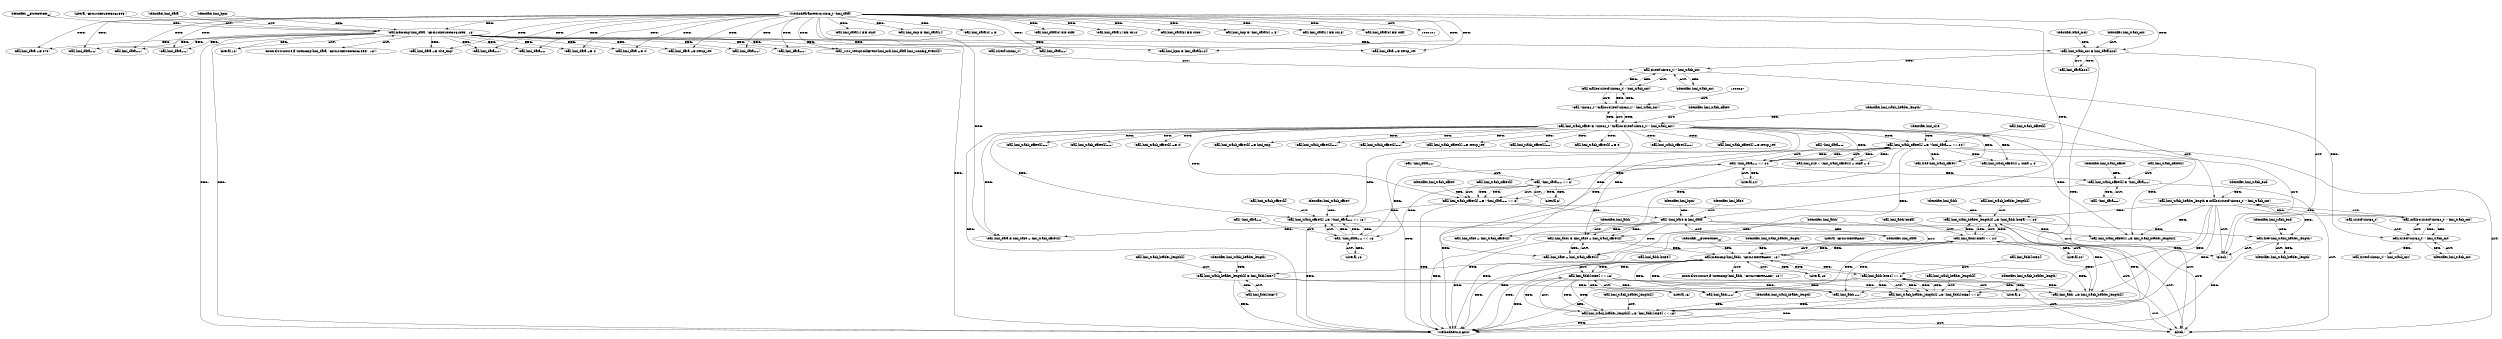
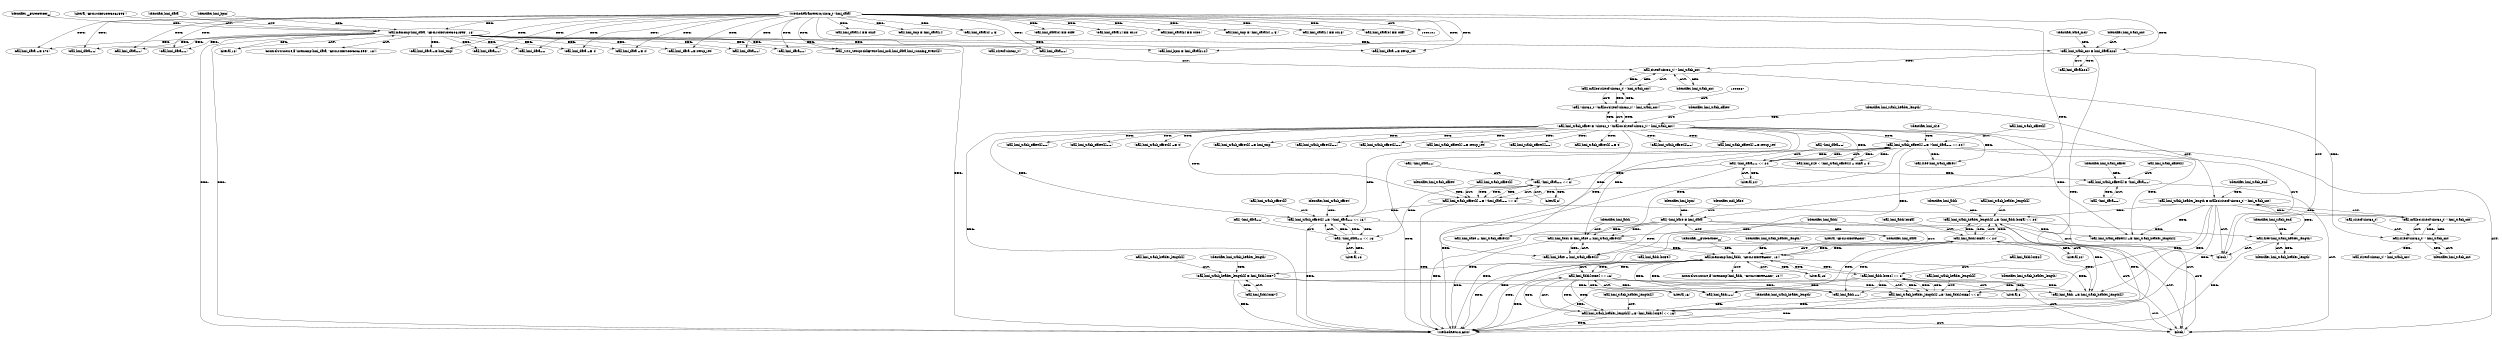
node "(Call,hmi_data += size_tmp)": label "(Call,hmi_data += size_tmp)" -> "(Call,hmi_data += hmi_tmp)"
node "(Call,hmi_track_offset[i] + 0x5a + 4)": removed
edge "(Call,*hmi_data++ << 16)" -> "(Call,*hmi_data++ << 24)": removed, label "DDG:"
node "(Identifier,hmi_base)": label "(Identifier,hmi_base)" -> "(Identifier,mdi_base)"
edge "(Call,hmi_track_offset[i] += (*hmi_data++ << 8))" -> "(Call,*hmi_base = hmi_data)": now "(Call,hmi_track_offset[i] += (*hmi_data++ << 8))" -> "(Call,*hmi_data++ << 8)"
node "(Call,hmi_data = hmi_base + hmi_track_offset[i])": removed
edge "(Call,hmi_addr[0x58] << 8)" -> "(MethodReturn,HMI)": label "CFG: " -> "DDG: "
